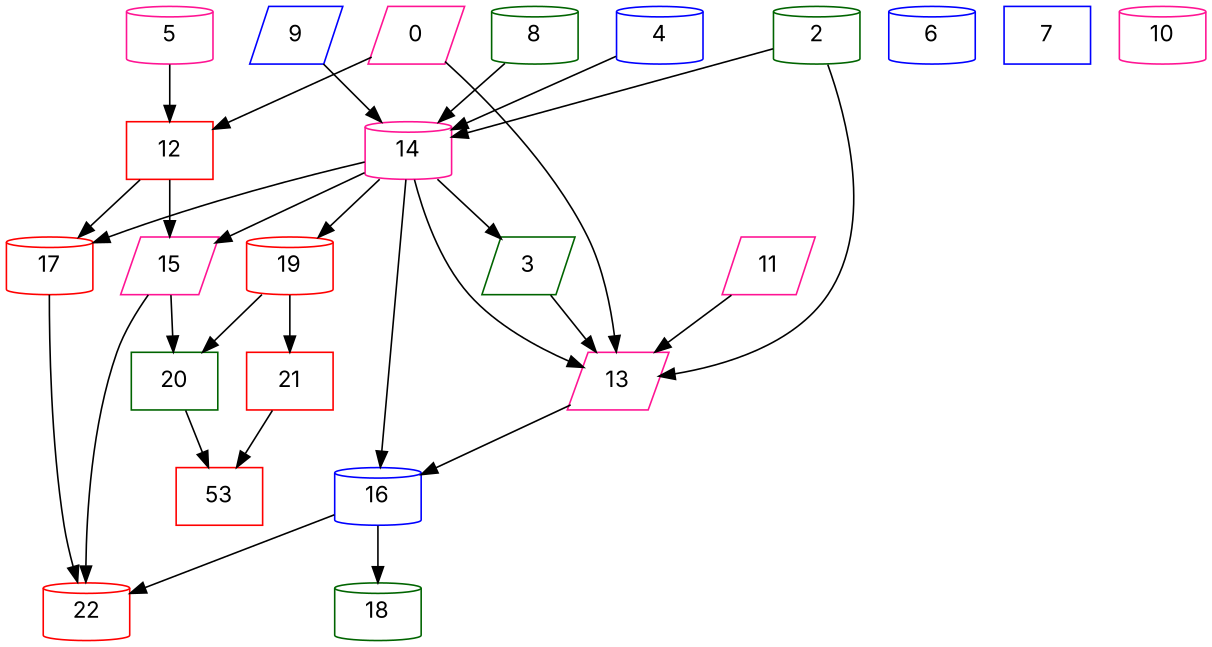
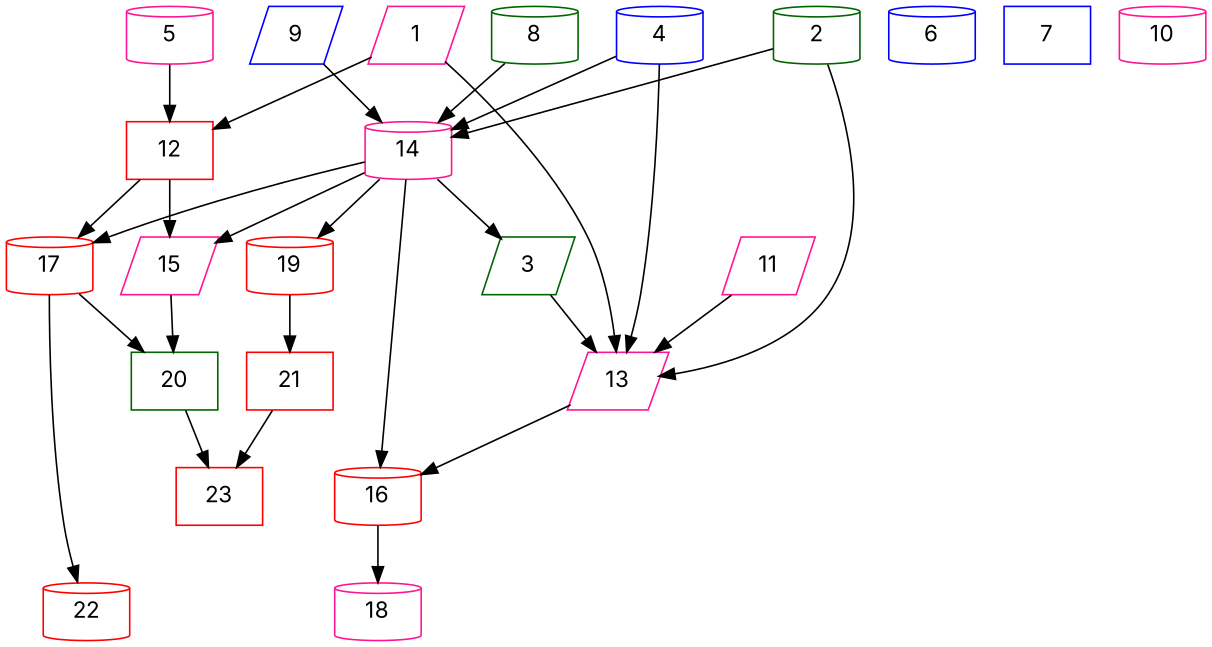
node "0": label "0" -> "1"
edge "14" -> "13": now "4" -> "13"
edge "19" -> "20": now "17" -> "20"
edge "15" -> "22": removed
node "53": label "53" -> "23"
node "16": color blue -> red
edge "16" -> "22": removed
node "18": color darkgreen -> deeppink
